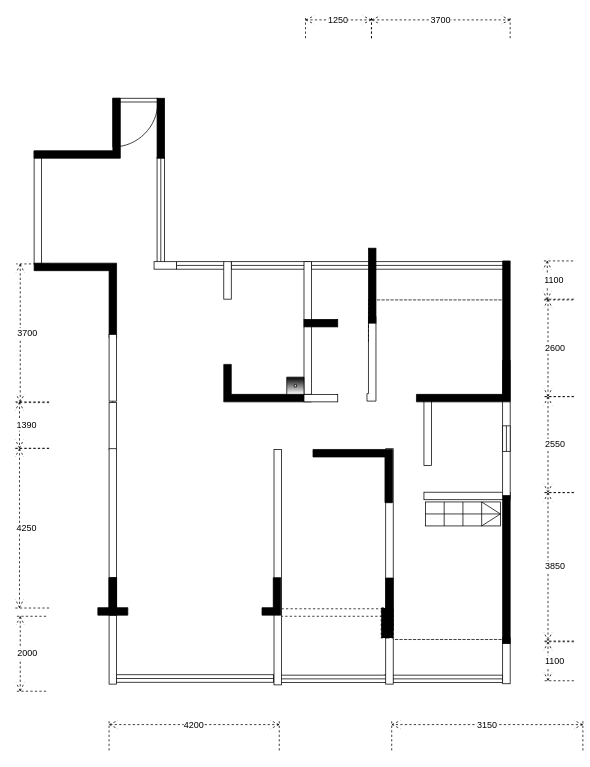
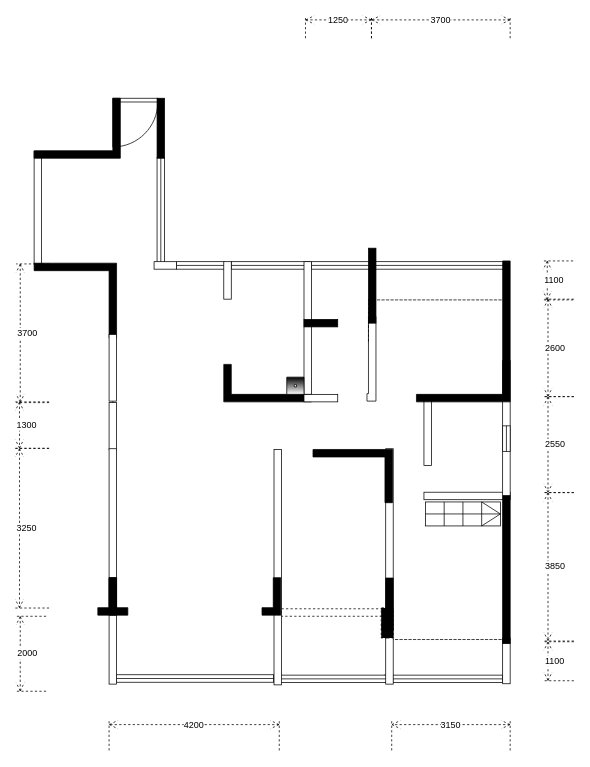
node "1390": label "1390" -> "1300"
node "4250": label "4250" -> "3250"
node "3150": size 191x30 -> 119x30
